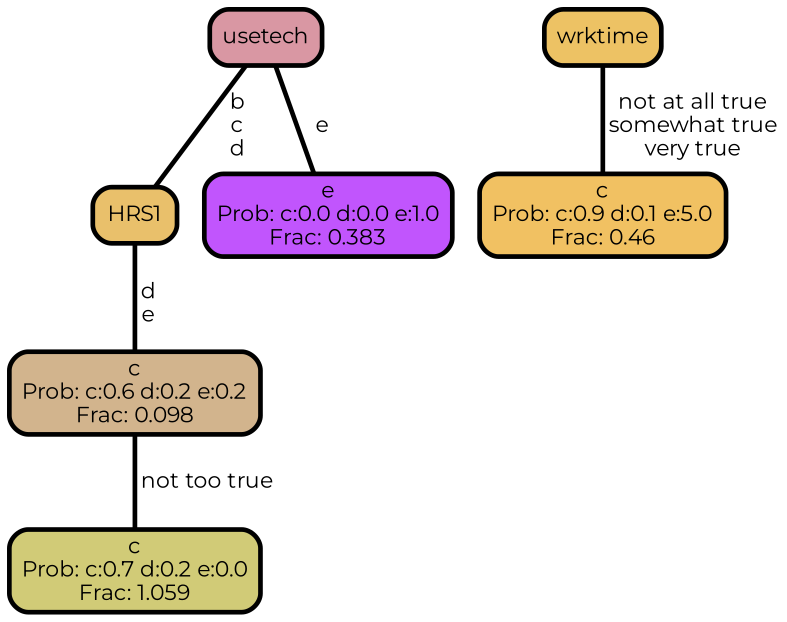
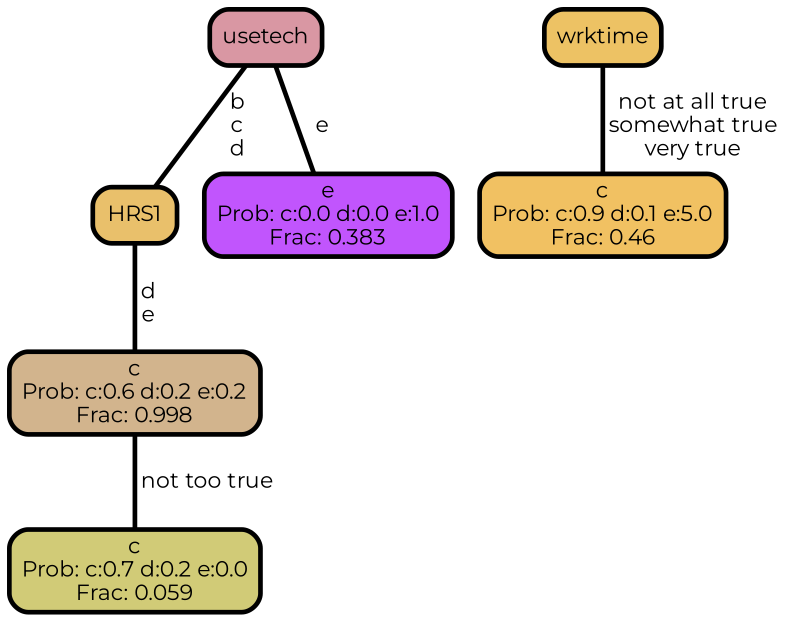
node "c Prob: c:0.6 d:0.2 e:0.2 Frac: 0.098": label "c Prob: c:0.6 d:0.2 e:0.2 Frac: 0.098" -> "c Prob: c:0.6 d:0.2 e:0.2 Frac: 0.998"
node "c Prob: c:0.7 d:0.2 e:0.0 Frac: 1.059": label "c Prob: c:0.7 d:0.2 e:0.0 Frac: 1.059" -> "c Prob: c:0.7 d:0.2 e:0.0 Frac: 0.059"
